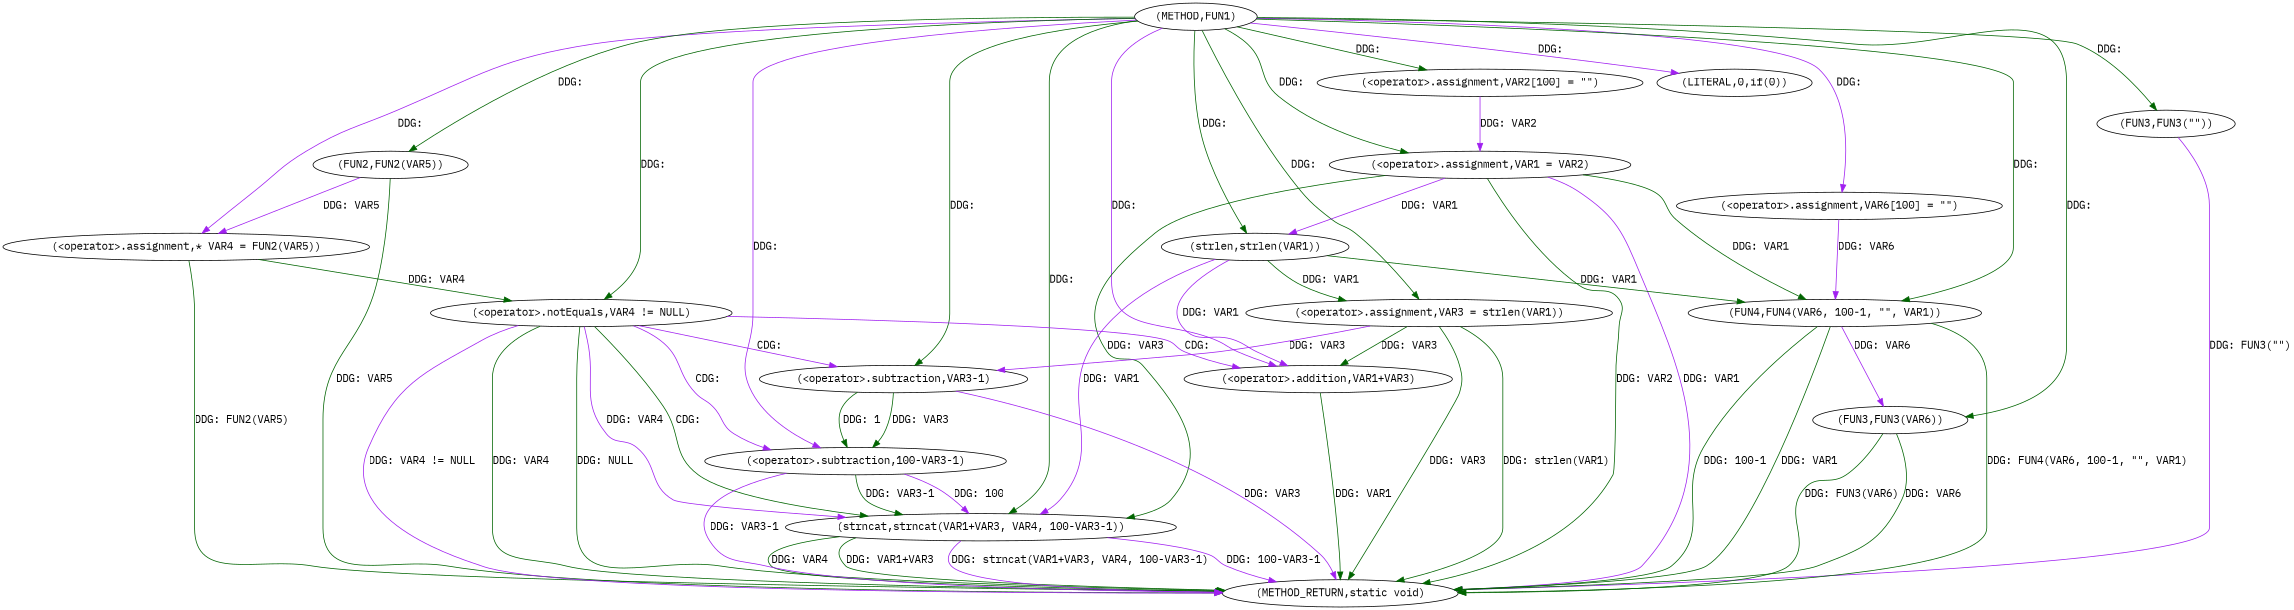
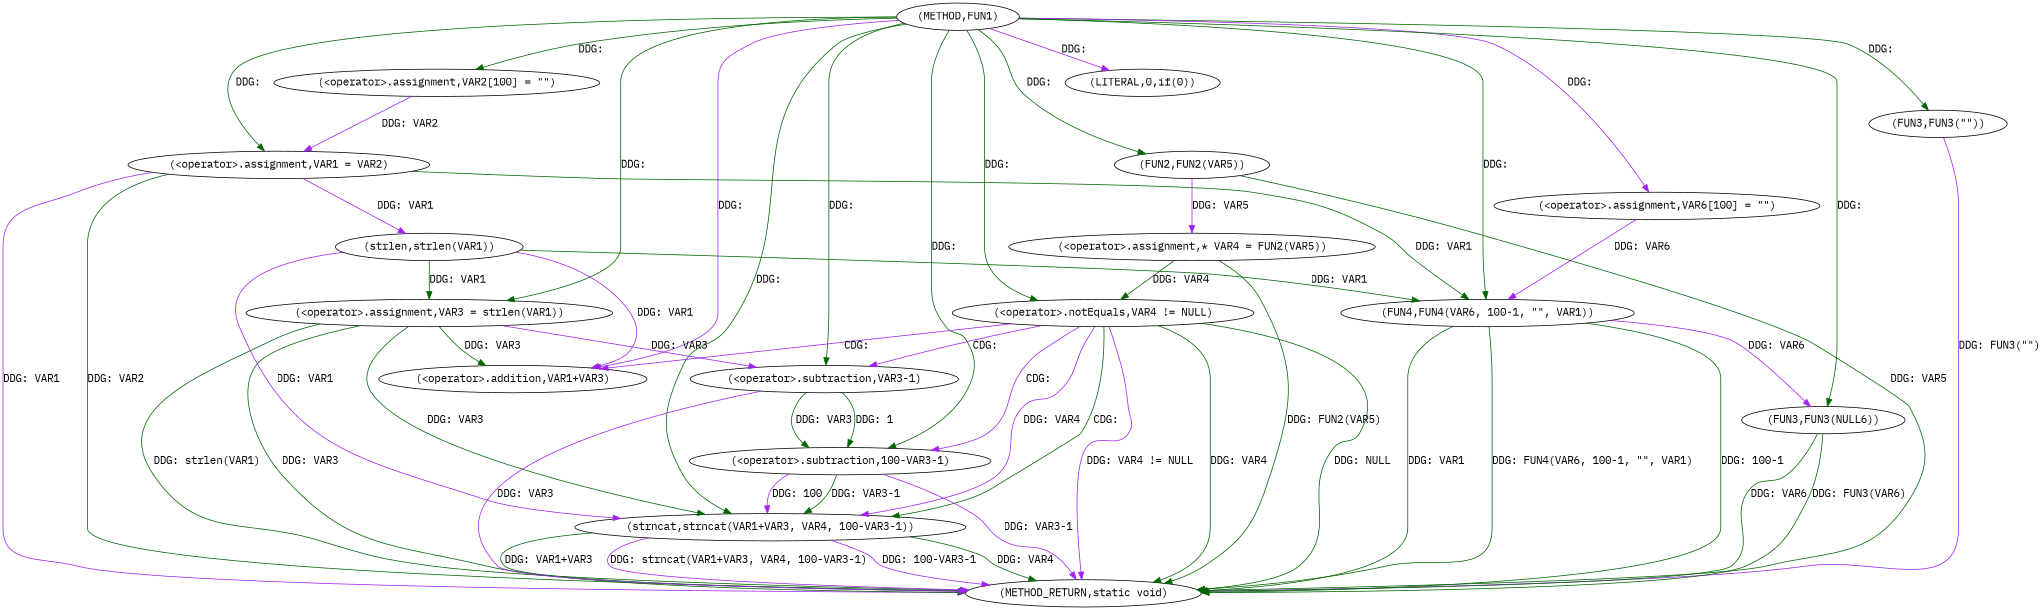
edge "(METHOD,FUN1)" -> "(<operator>.assignment,* VAR4 = FUN2(VAR5))": removed, label "DDG:"
edge "(METHOD,FUN1)" -> "(<operator>.subtraction,100-VAR3-1)": color purple -> darkgreen
edge "(METHOD,FUN1)" -> "(strlen,strlen(VAR1))": removed, label "DDG:"
edge "(<operator>.assignment,VAR1 = VAR2)" -> "(strncat,strncat(VAR1+VAR3, VAR4, 100-VAR3-1))": now "(<operator>.assignment,VAR3 = strlen(VAR1))" -> "(strncat,strncat(VAR1+VAR3, VAR4, 100-VAR3-1))"
node "(FUN3,FUN3(VAR6))": label "(FUN3,FUN3(VAR6))" -> "(FUN3,FUN3(NULL6))"
edge "(<operator>.addition,VAR1+VAR3)" -> "(METHOD_RETURN,static void)": removed, label "DDG: VAR1"
